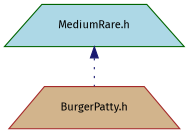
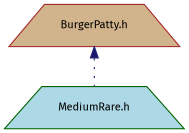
edge "BurgerPatty.h" -> "MediumRare.h": reversed
